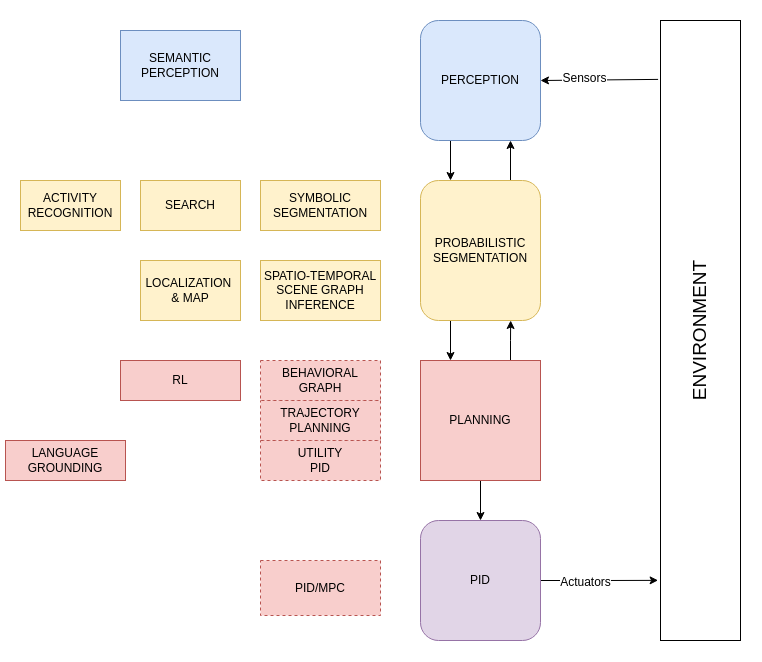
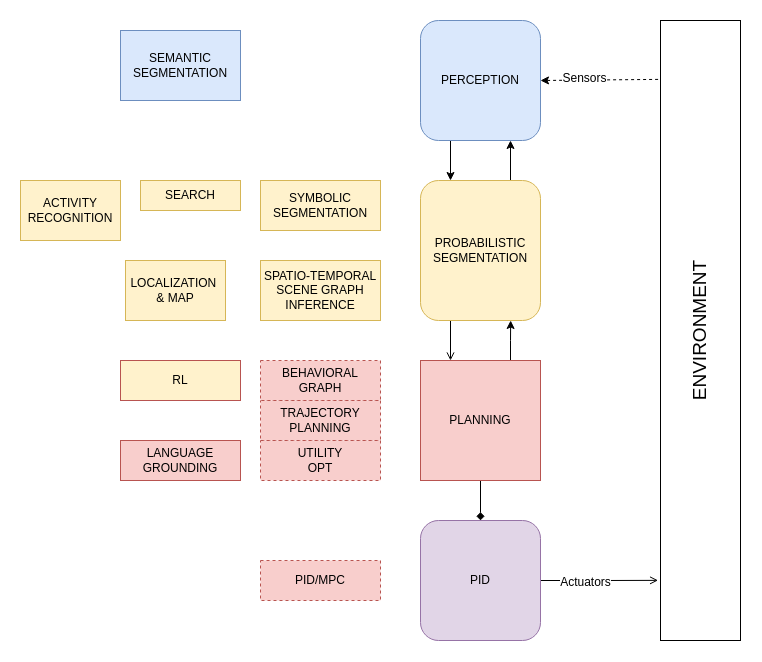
node "SEMANTIC PERCEPTION": label "SEMANTIC PERCEPTION" -> "SEMANTIC SEGMENTATION"
edge "ENVIRONMENT" -> "PERCEPTION": style solid -> dashed
node "ACTIVITY RECOGNITION": size 100x50 -> 100x60
node "SEARCH": size 100x50 -> 100x30
node "LOCALIZATION & MAP": moved (191, 291) -> (176, 291)
edge "PROBABILISTIC SEGMENTATION" -> "PLANNING": arrowhead classic -> open
node "RL": fillcolor #f8cecc -> #fff2cc
node "LANGUAGE GROUNDING": moved (66, 461) -> (181, 461)
node "UTILITY PID": label "UTILITY PID" -> "UTILITY OPT"
edge "PLANNING" -> "PID": arrowhead classic -> diamond
edge "PID" -> "ENVIRONMENT": arrowhead classic -> open
node "PID/MPC": size 120x55 -> 120x40
